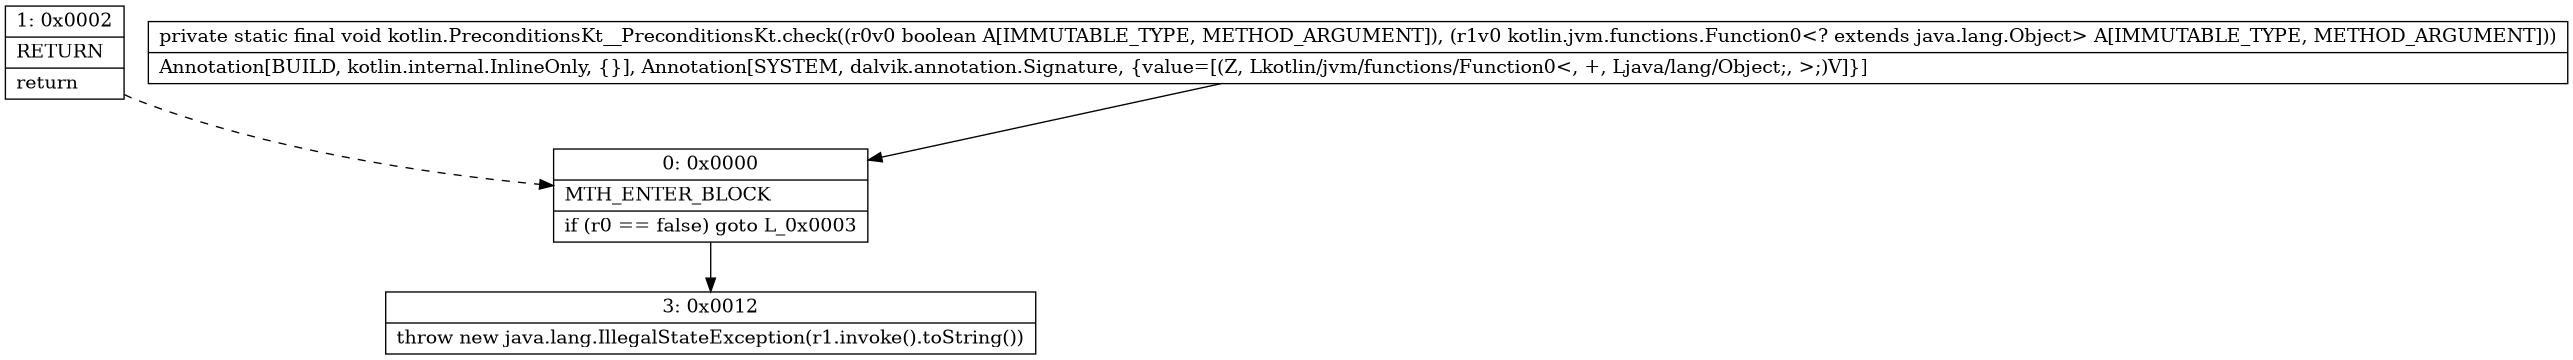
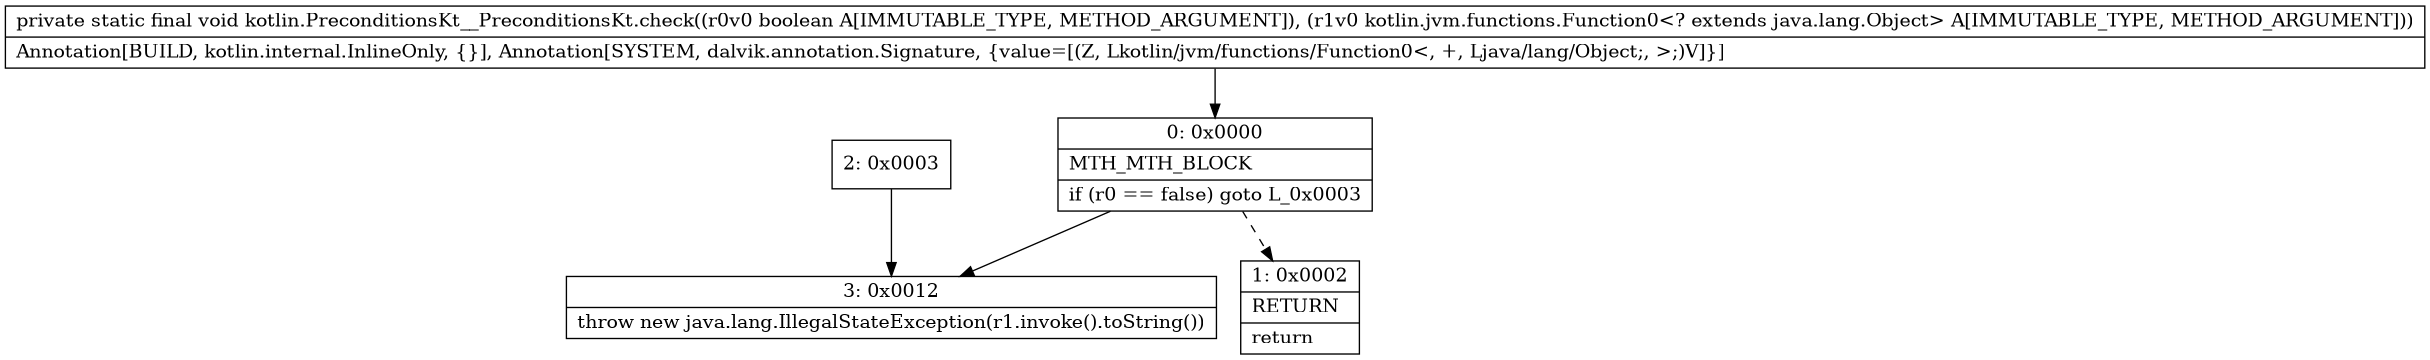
edge "1: 0x0002" -> "0: 0x0000": reversed
node "2: 0x0003": added
node "0: 0x0000": text "MTH_ENTER_BLOCK" -> "MTH_MTH_BLOCK"
